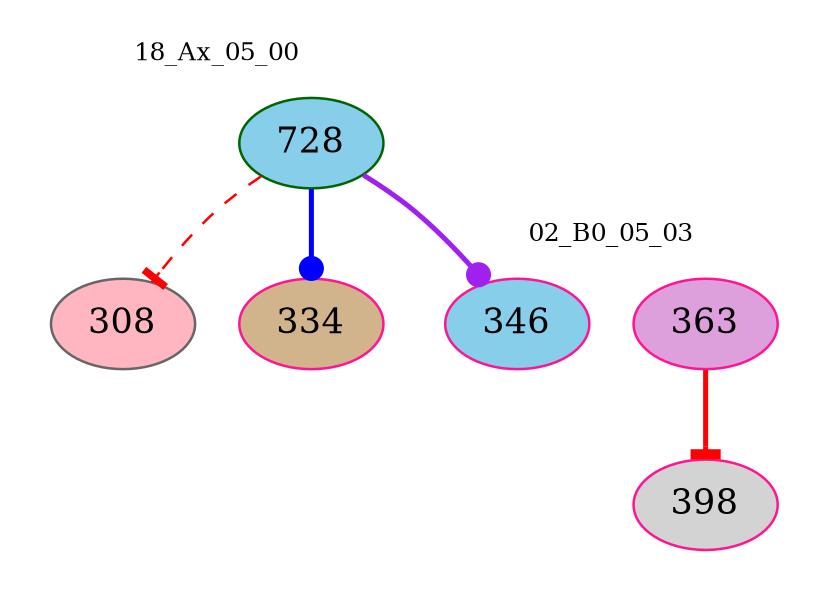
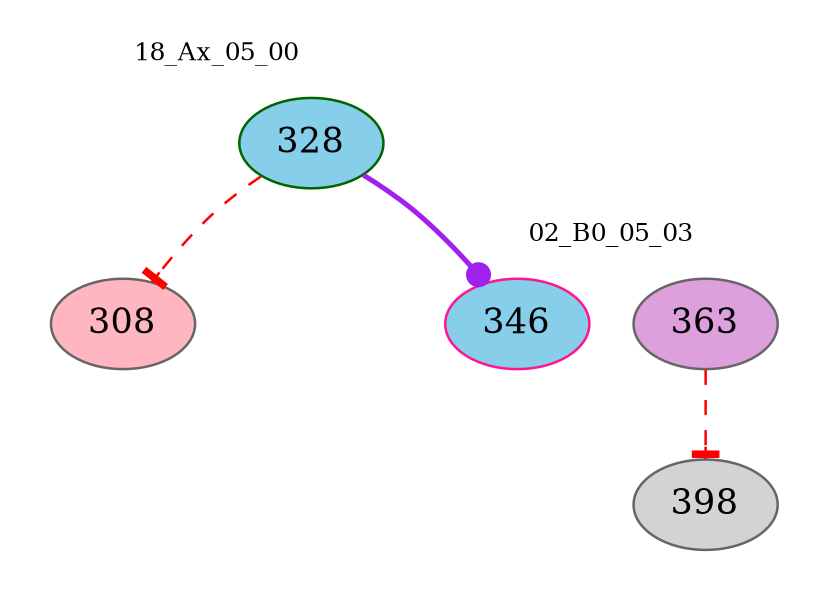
node "728": label "728" -> "328"
node "334": removed
node "363": color deeppink -> gray40
edge "363" -> "398": style bold -> dashed
node "398": color deeppink -> gray40
